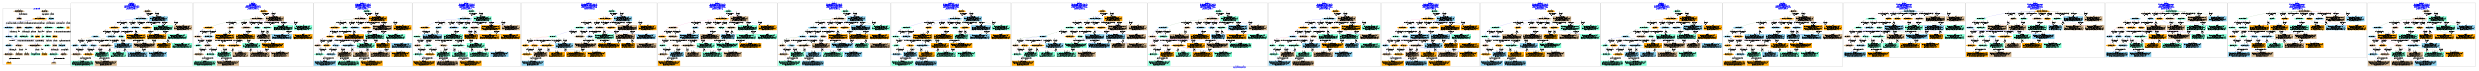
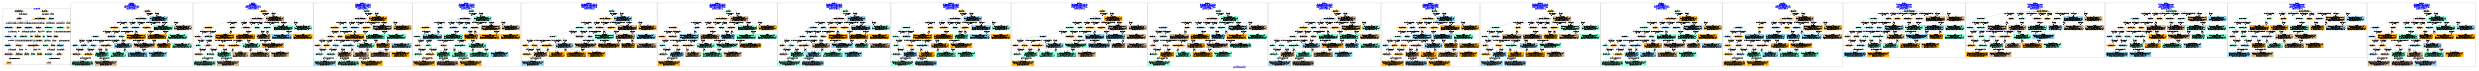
node "Type_URI": label "Type_URI" -> "Material_URI"
node "artistAppellationURI": label "artistAppellationURI" -> "classLink"
